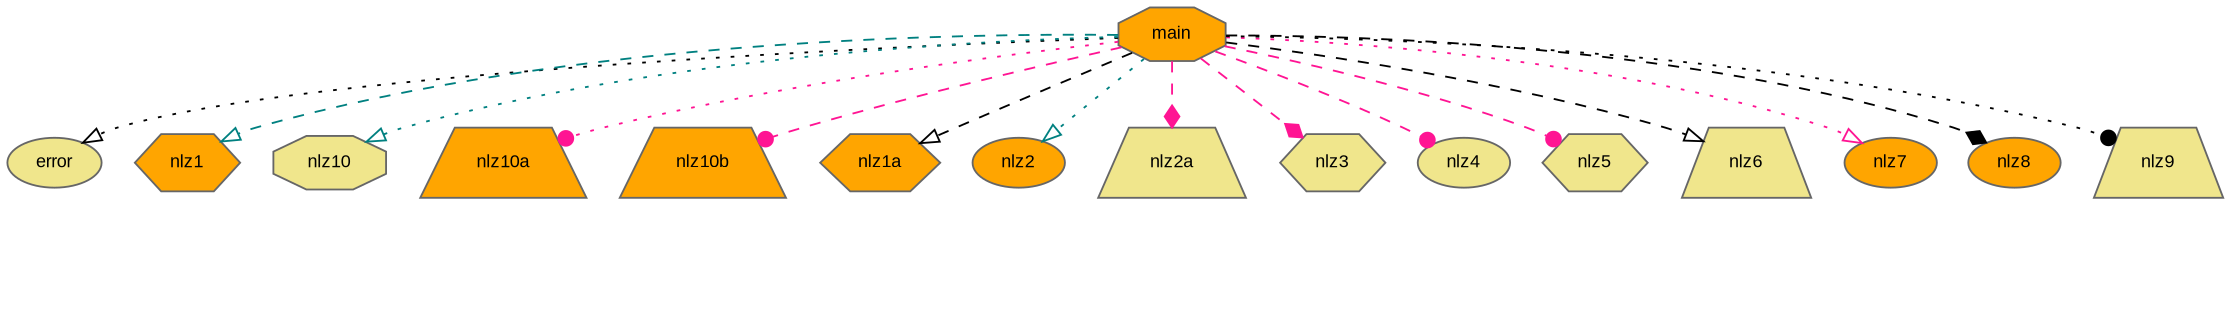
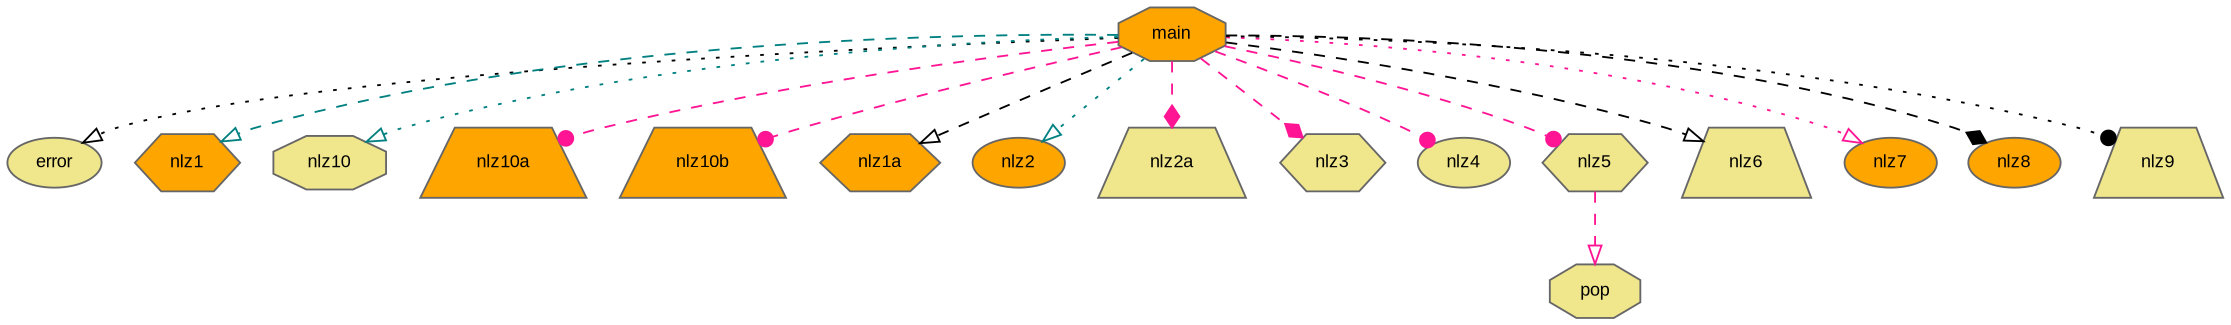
edge "main" -> "nlz10a": style dotted -> dashed
node "pop": added
